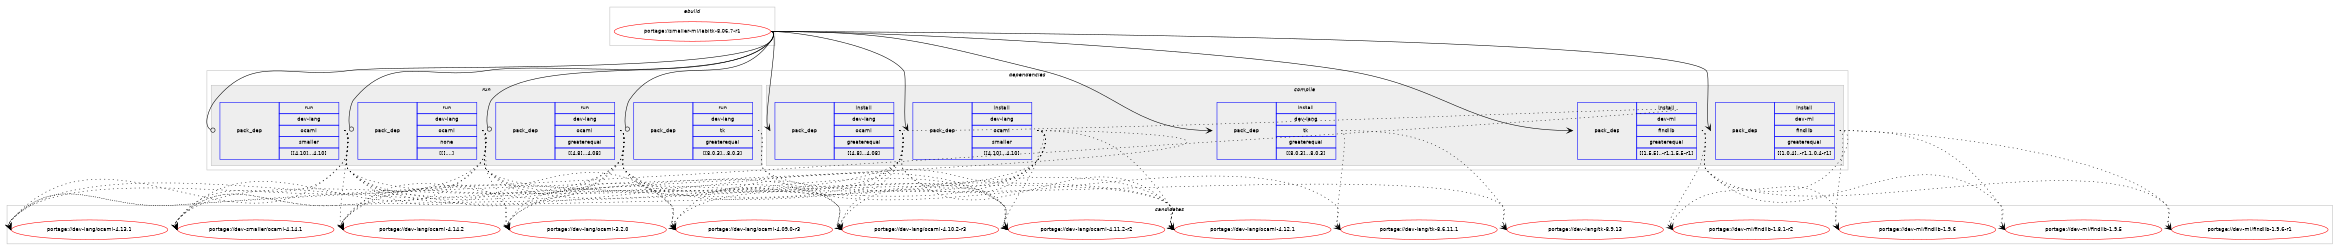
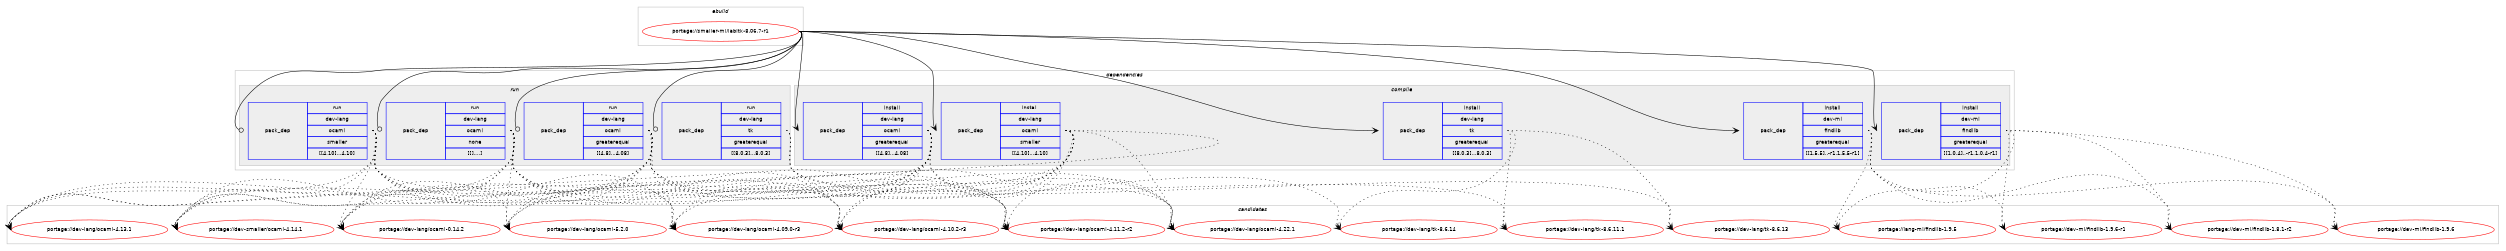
node "portage://dev-lang/ocaml-4.14.2": label "portage://dev-lang/ocaml-4.14.2" -> "portage://dev-lang/ocaml-0.14.2"
node "portage://dev-lang/ocaml-3.2.0": label "portage://dev-lang/ocaml-3.2.0" -> "portage://dev-lang/ocaml-5.2.0"
node "portage://dev-lang/ocaml-4.12.1": label "portage://dev-lang/ocaml-4.12.1" -> "portage://dev-lang/ocaml-4.22.1"
node "portage://dev-lang/tk-8.6.14": added
node "portage://dev-lang/tk-8.9.13": label "portage://dev-lang/tk-8.9.13" -> "portage://dev-lang/tk-8.6.13"
node "portage://dev-ml/findlib-1.9.5": label "portage://dev-ml/findlib-1.9.5" -> "portage://lang-ml/findlib-1.9.5"
